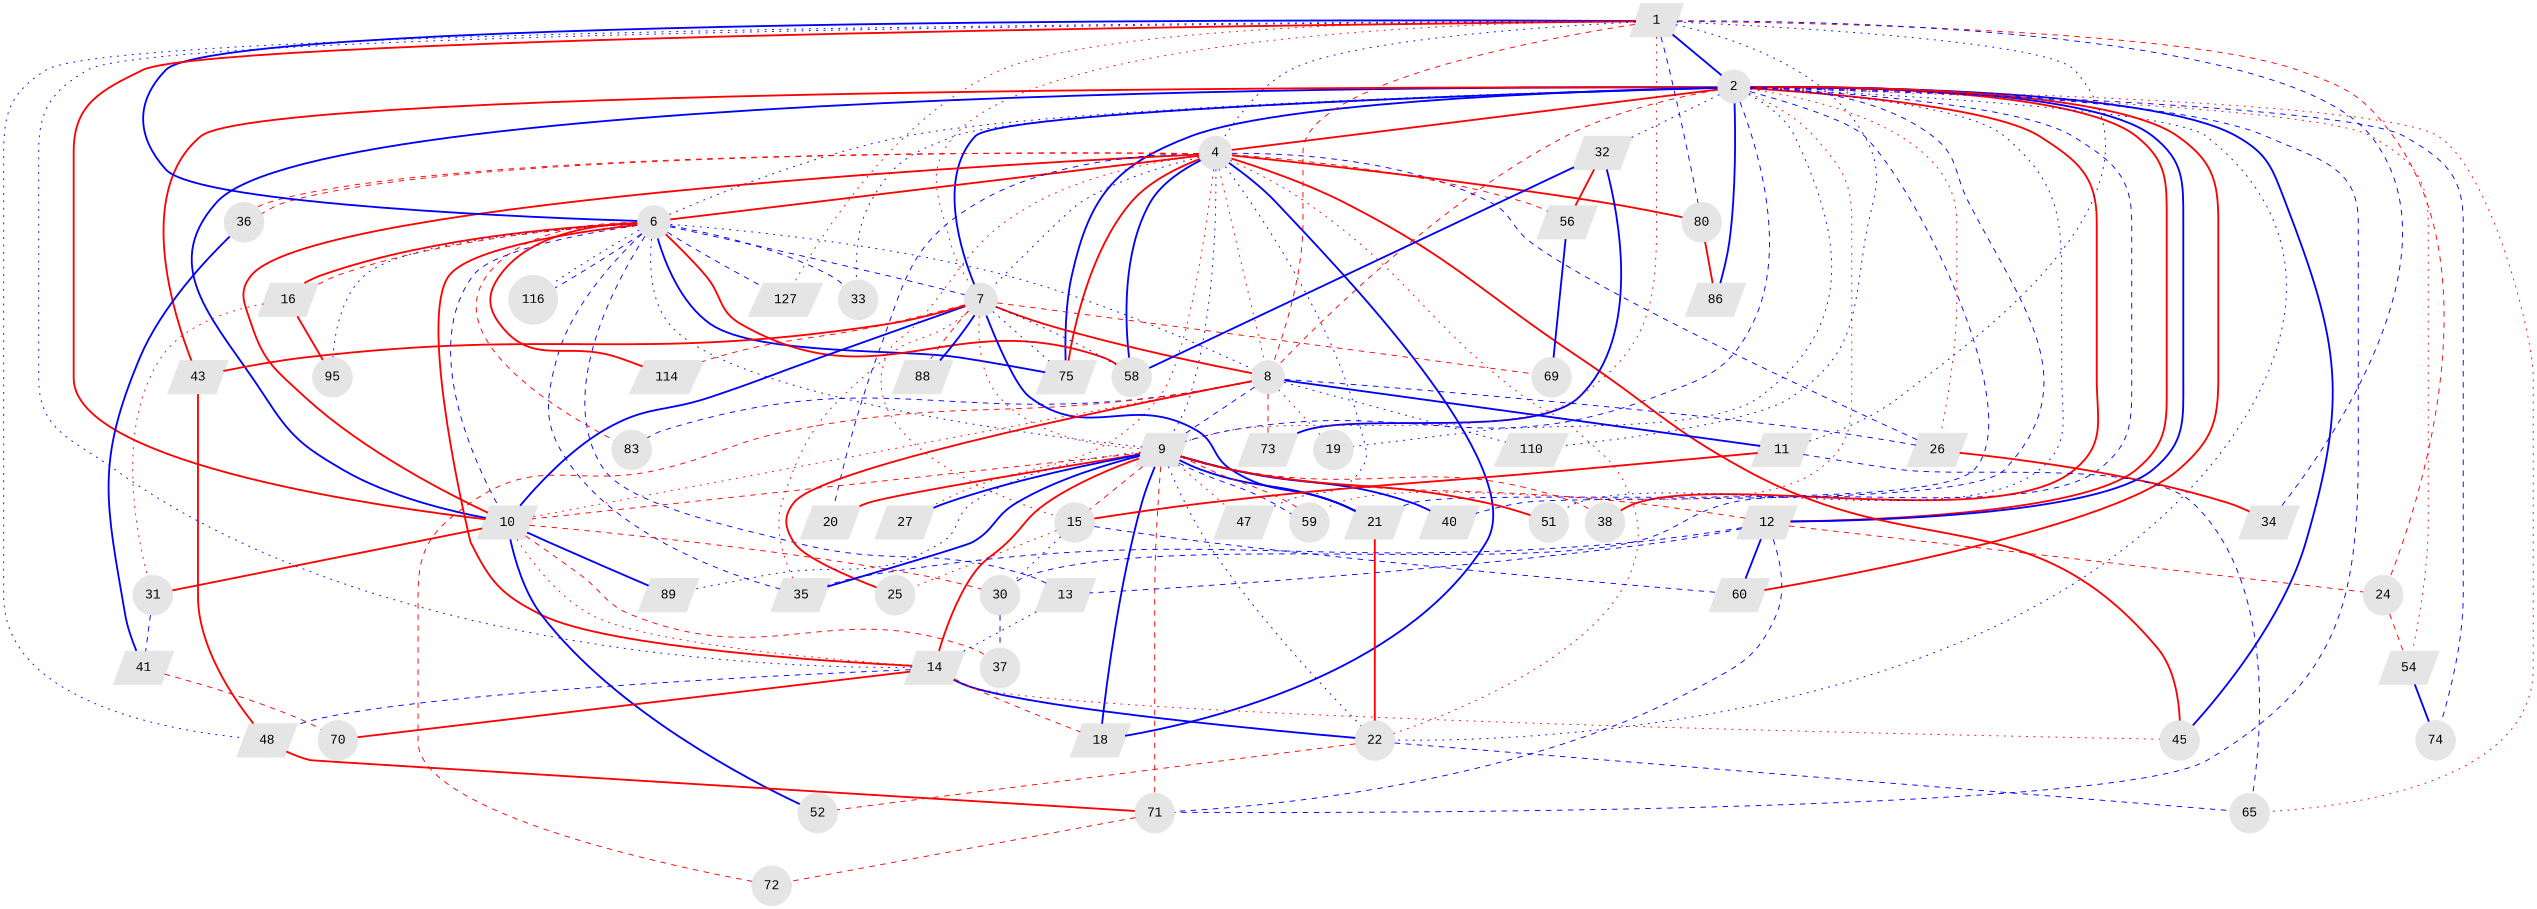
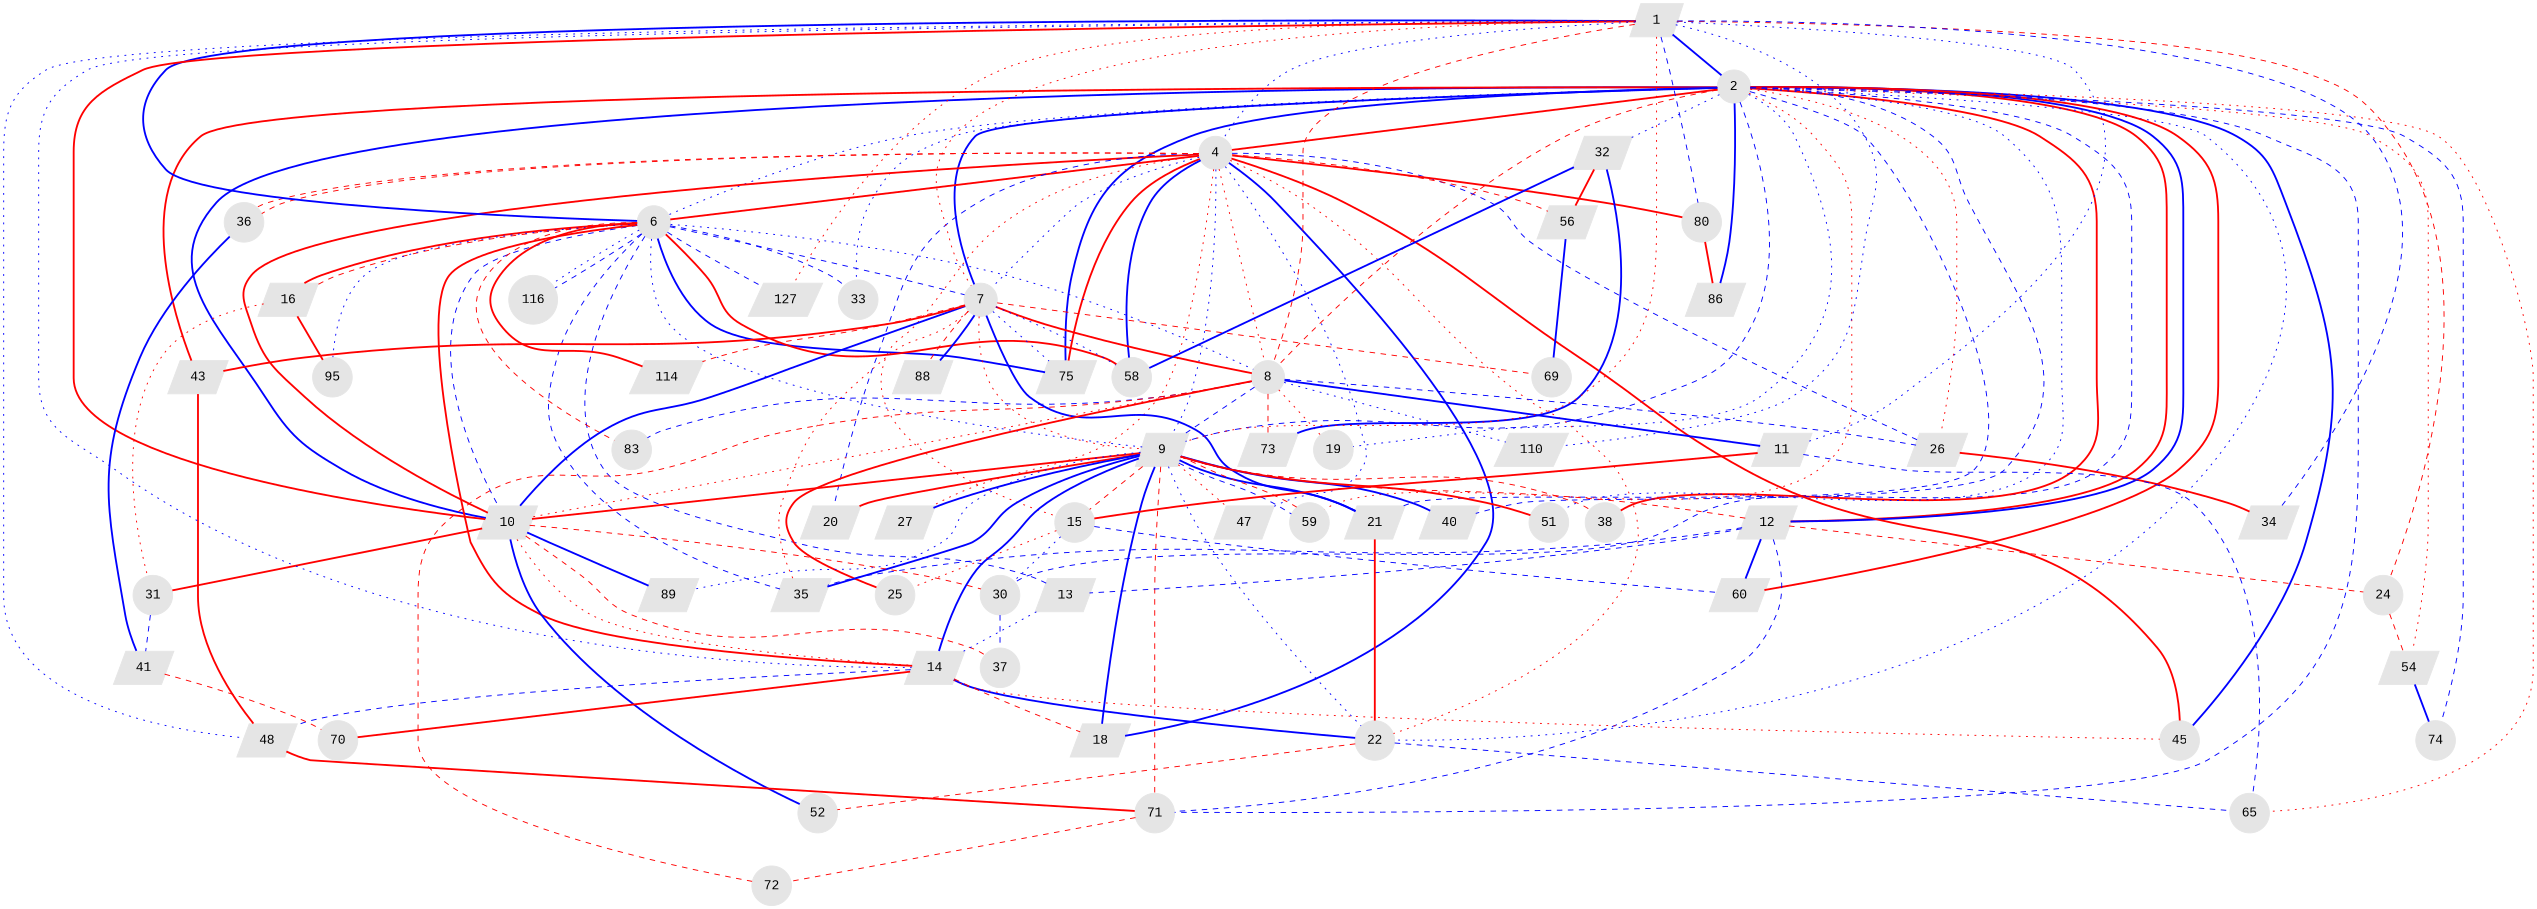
edge "9" -- "10": style dashed -> bold
edge "9" -- "14": color red -> blue
